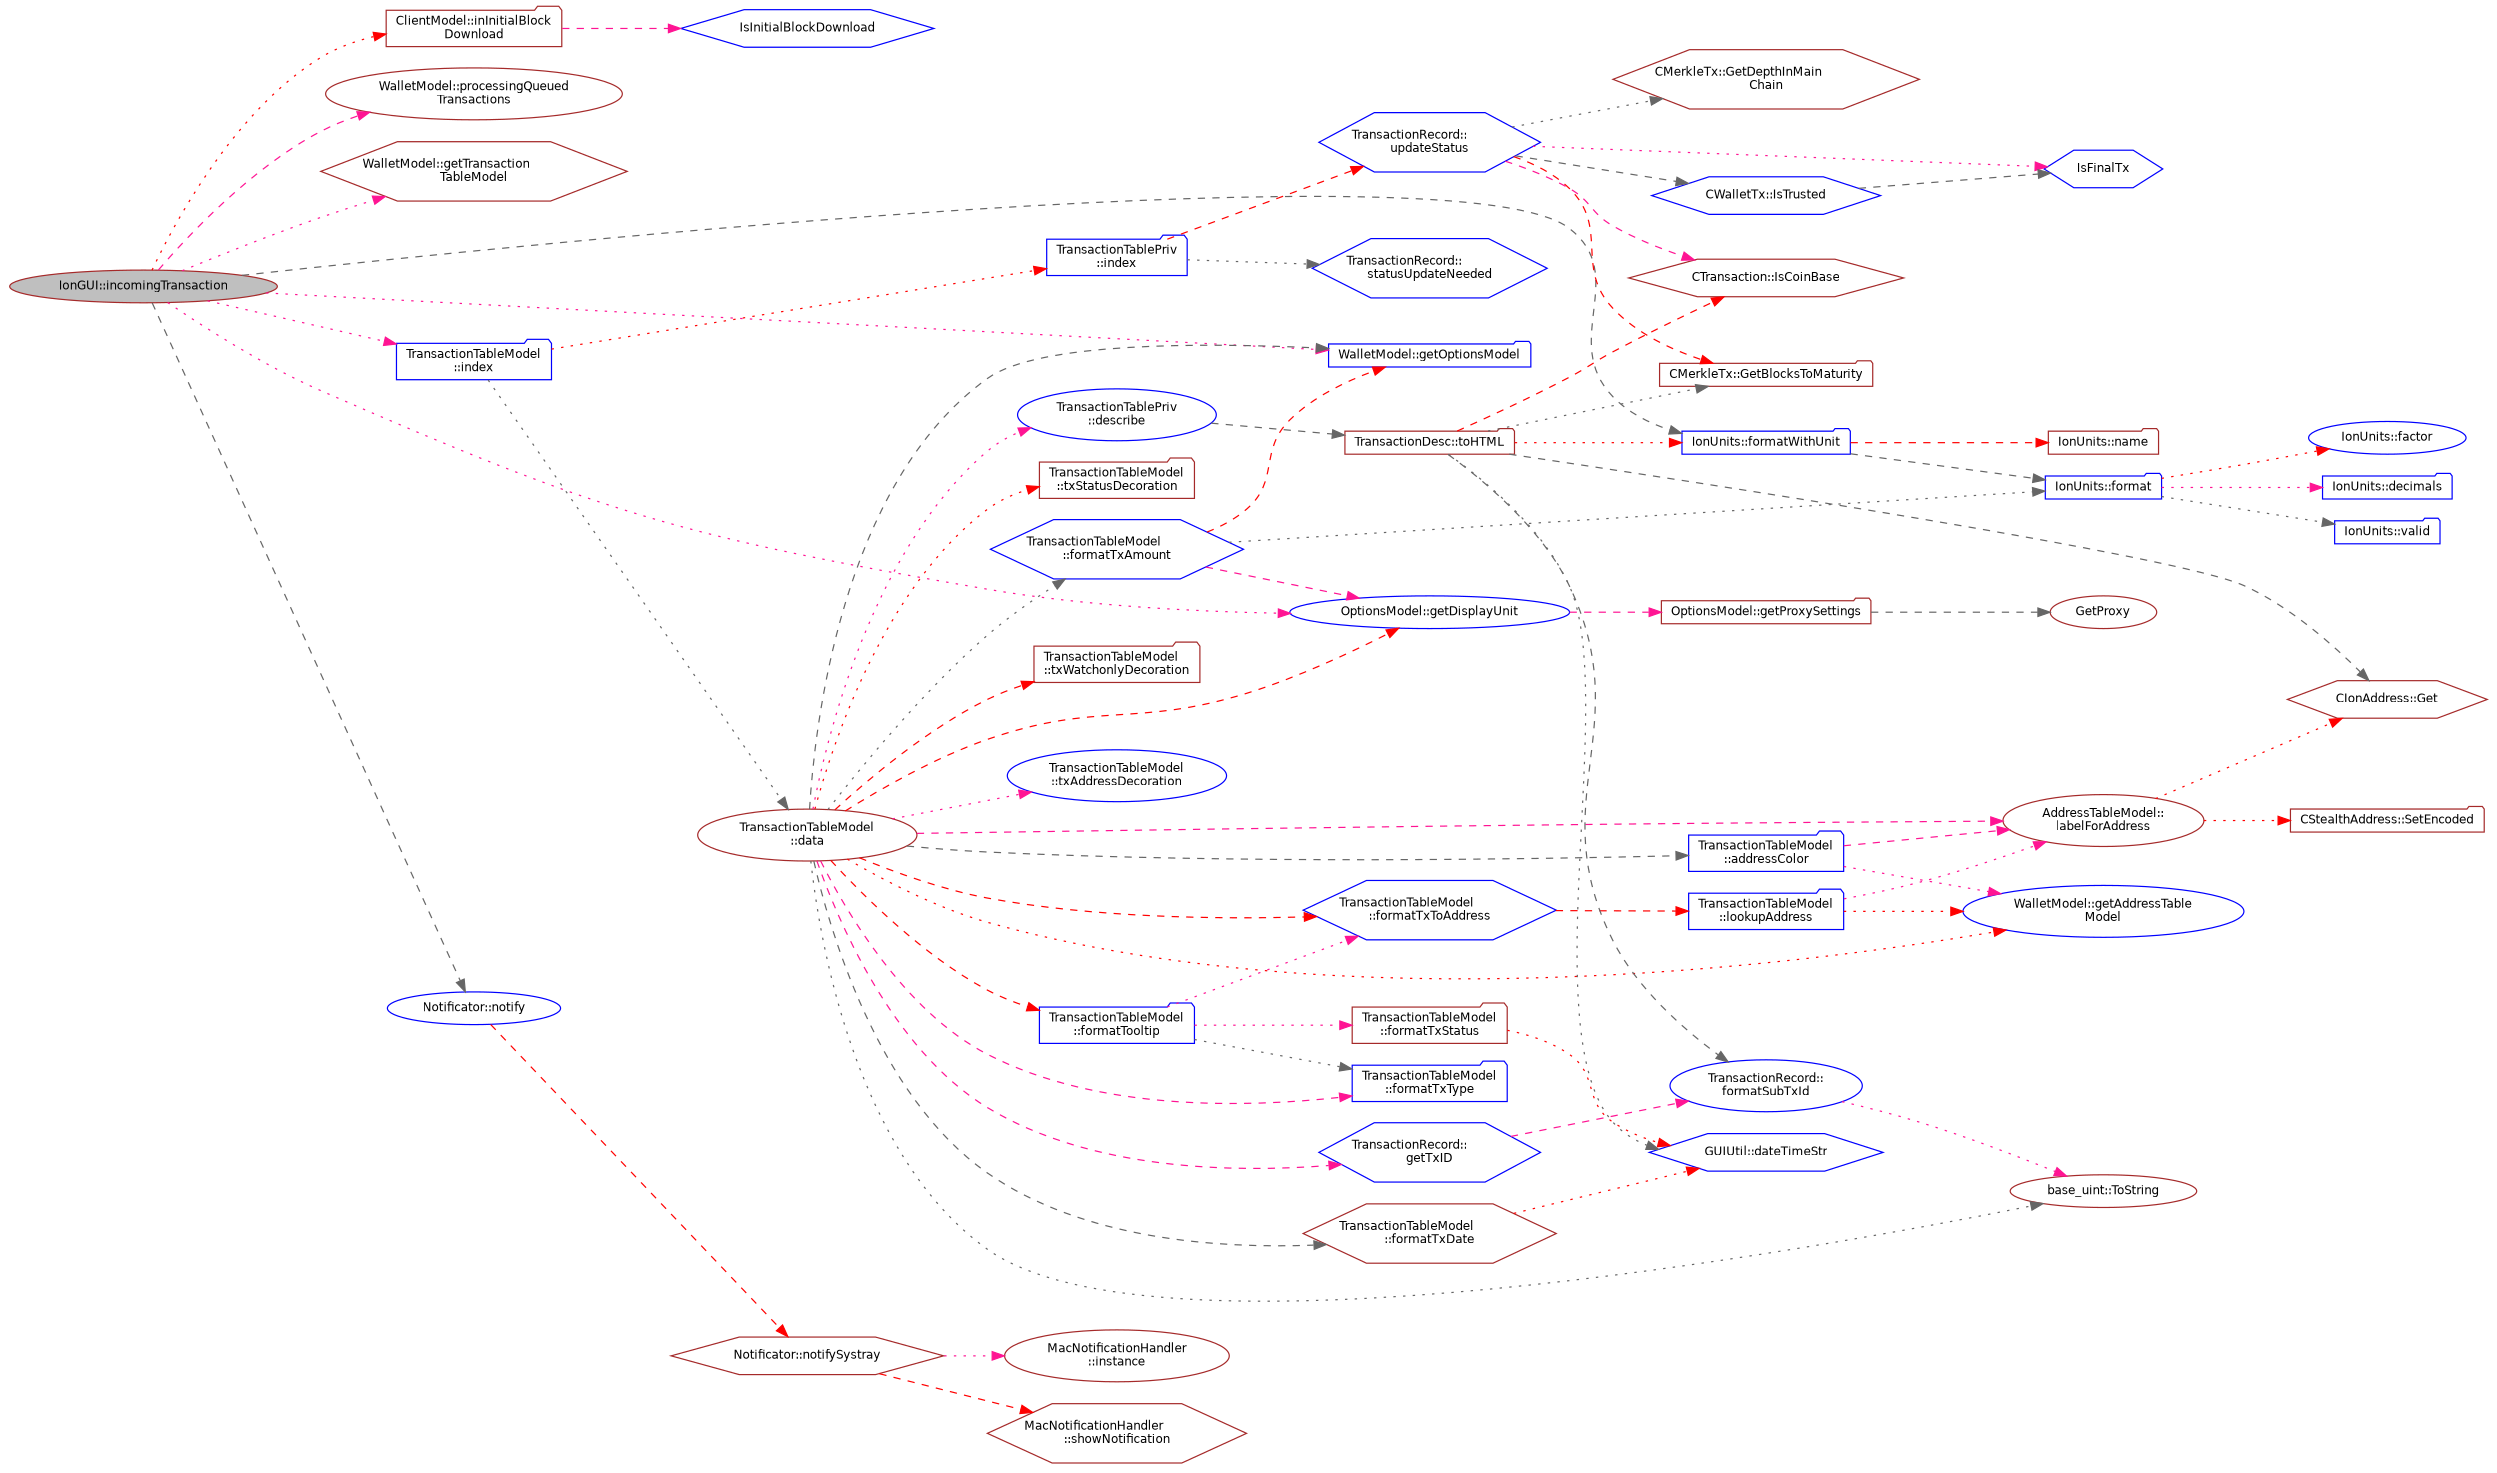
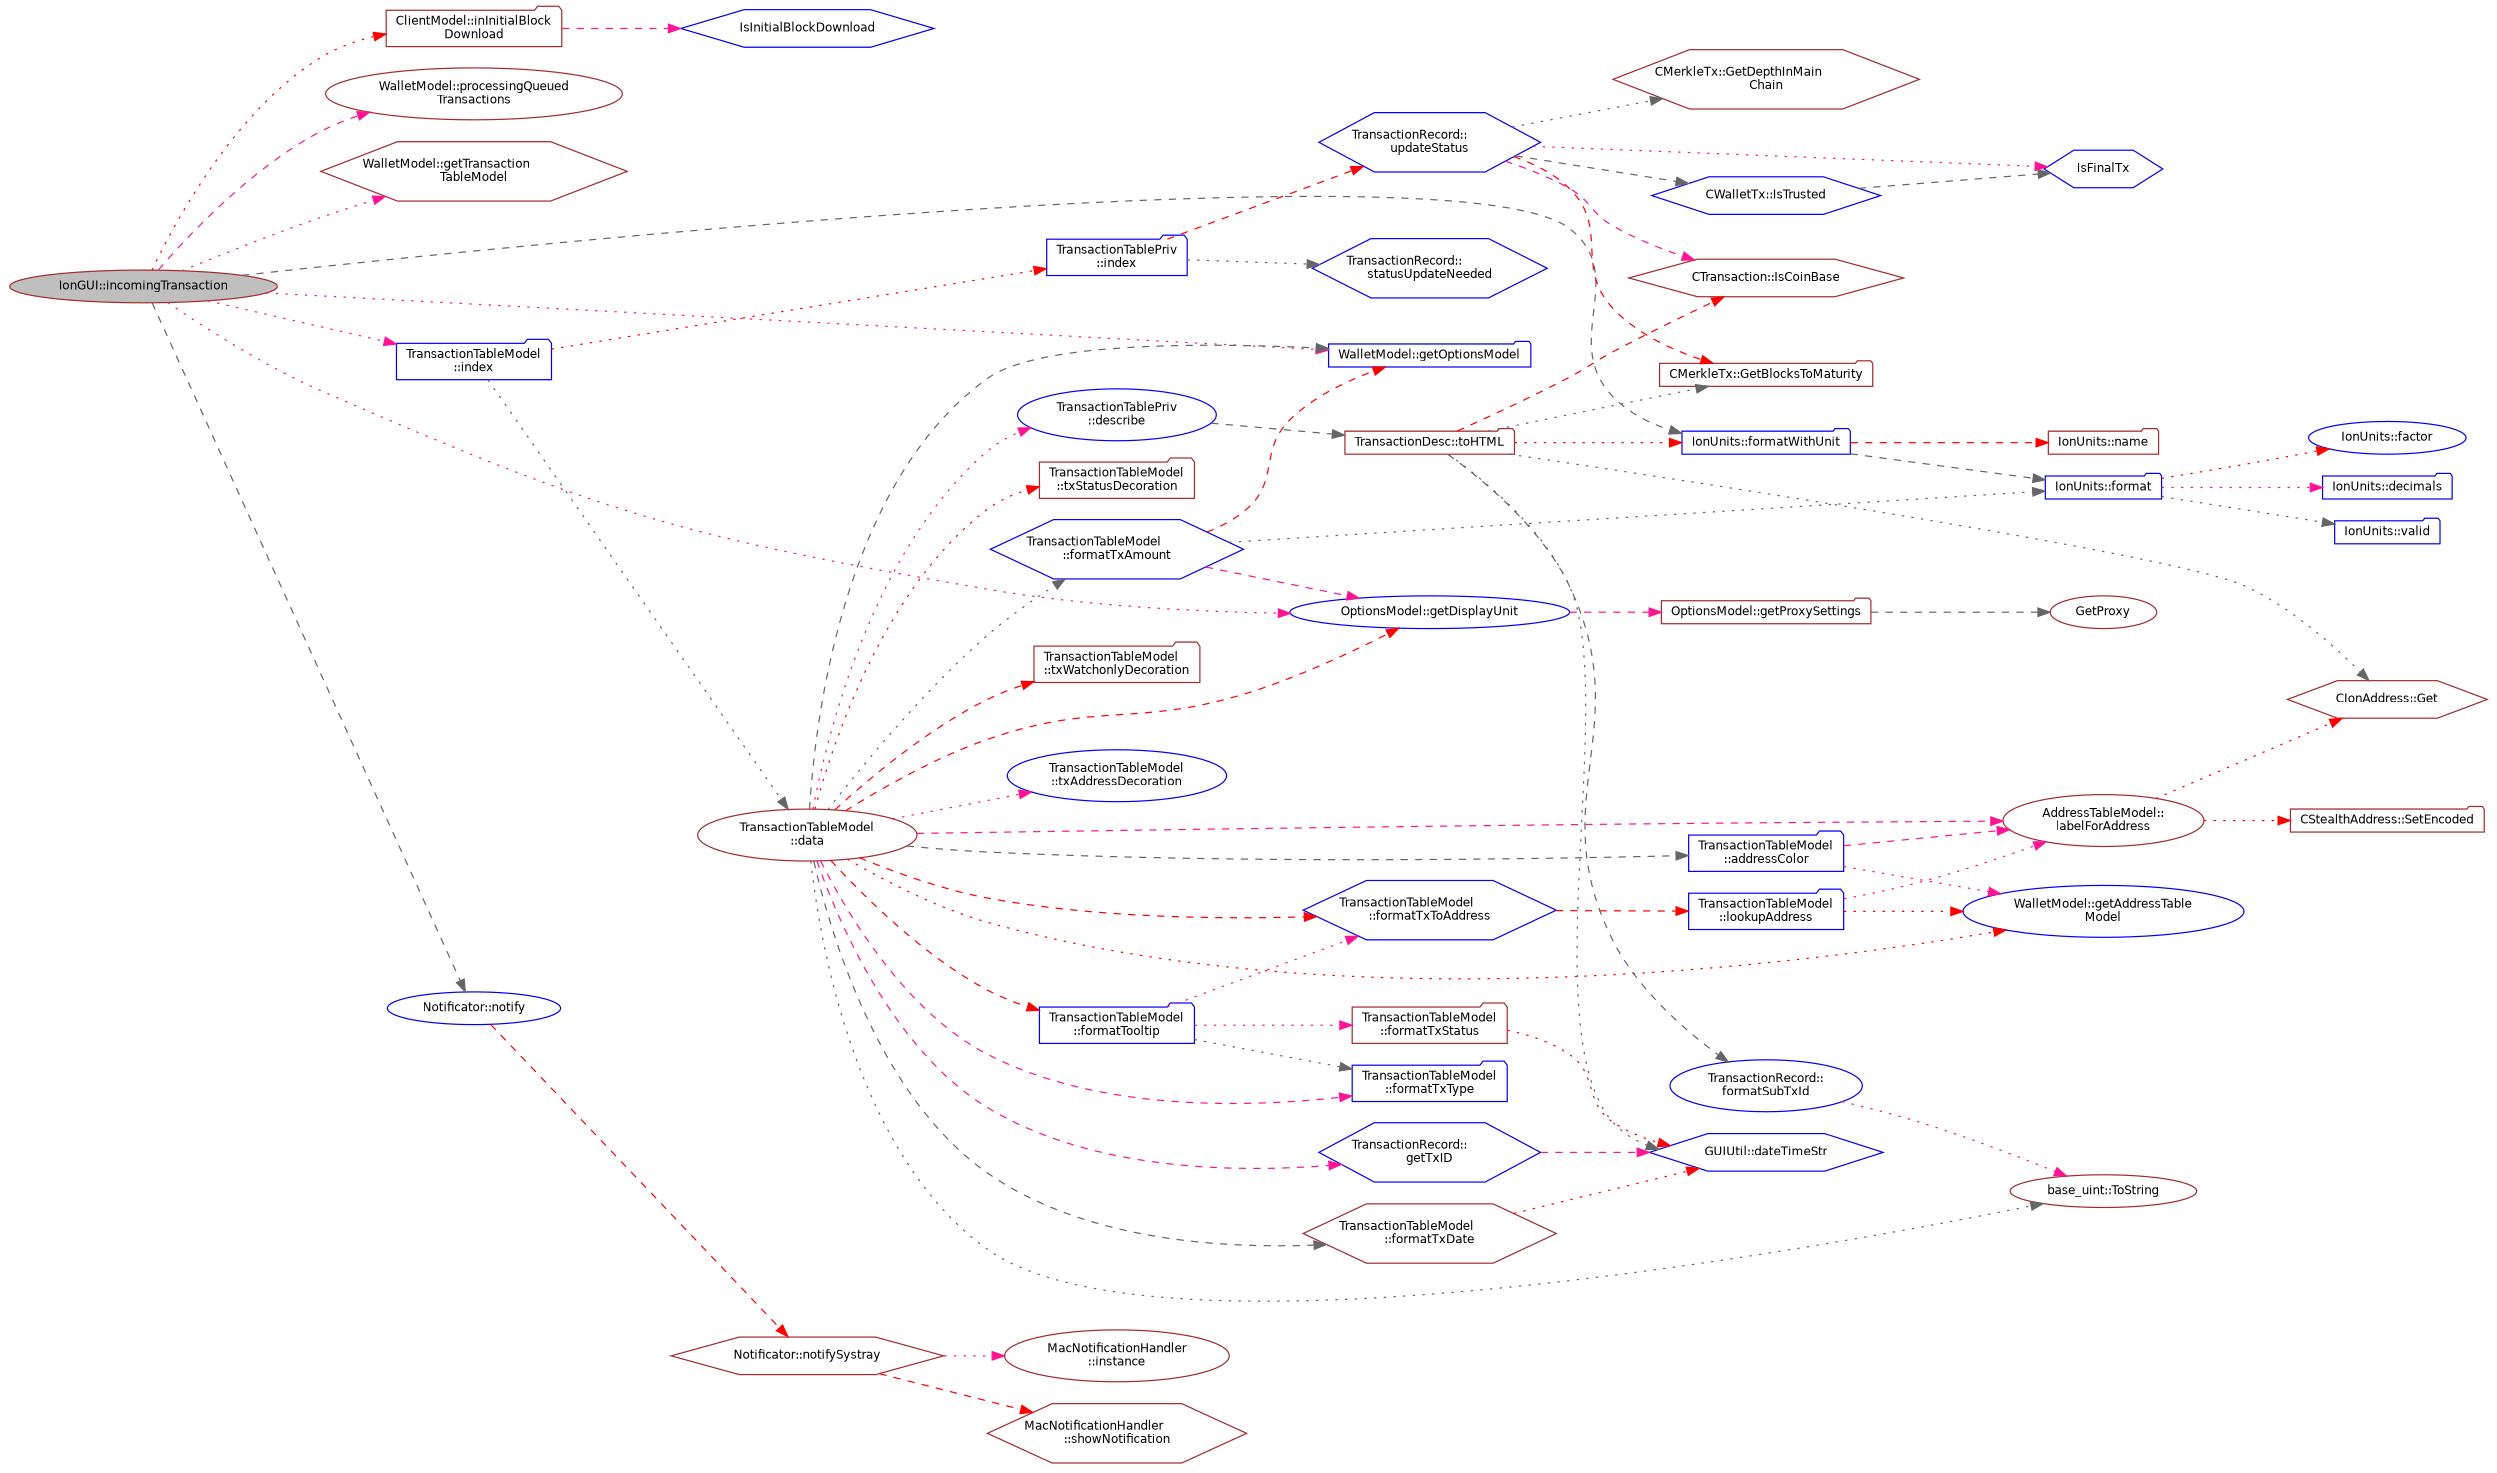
edge "TransactionDesc::toHTML" -> "CIonAddress::Get": style dashed -> dotted
edge "TransactionRecord:: getTxID" -> "TransactionRecord:: formatSubTxId": now "TransactionRecord:: getTxID" -> "GUIUtil::dateTimeStr"
